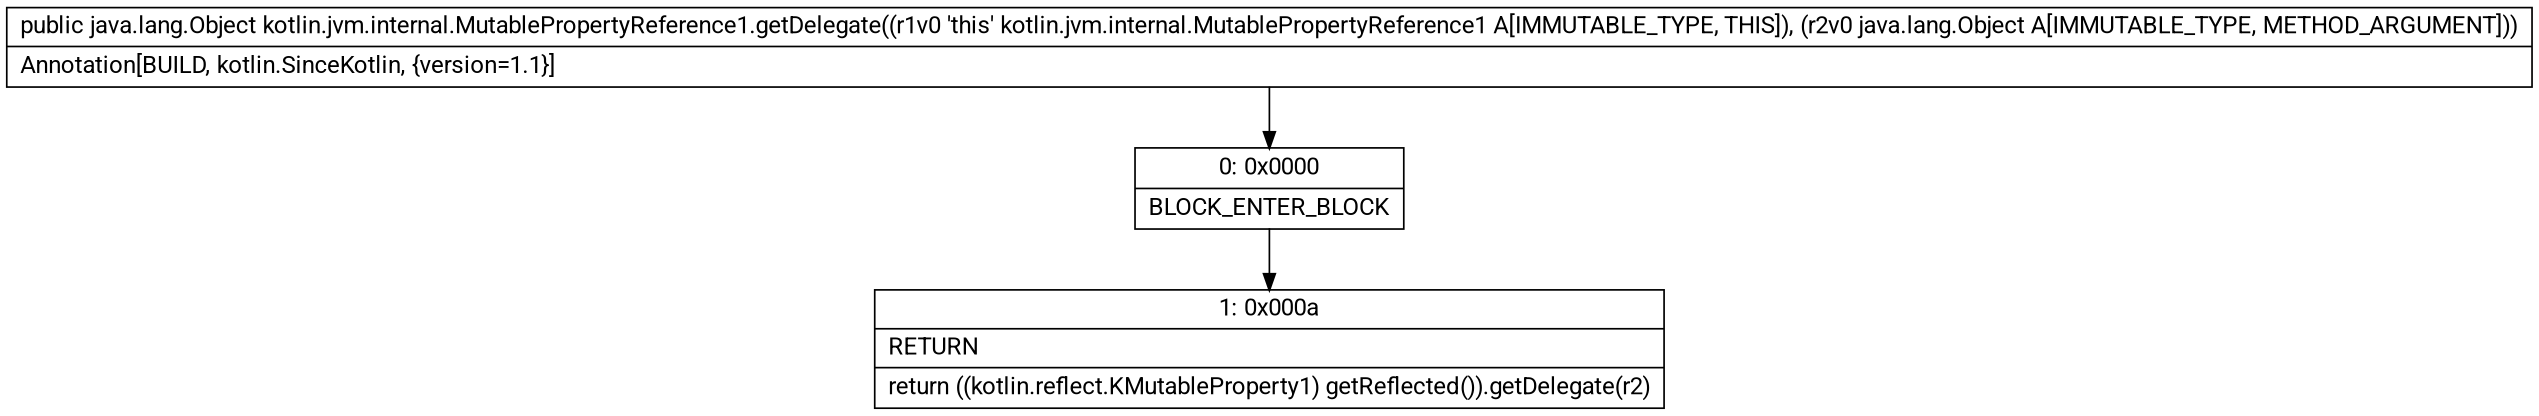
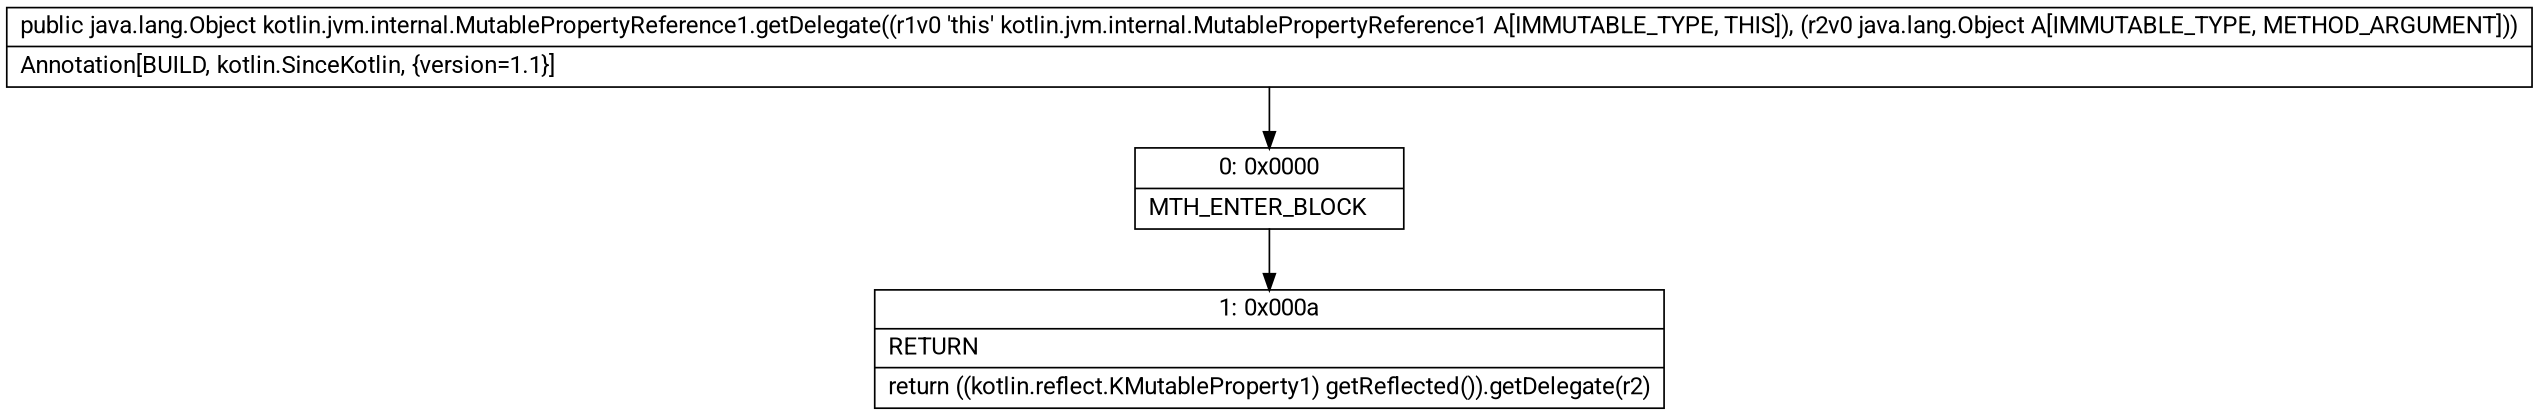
node "0: 0x0000": text "BLOCK_ENTER_BLOCK" -> "MTH_ENTER_BLOCK"
